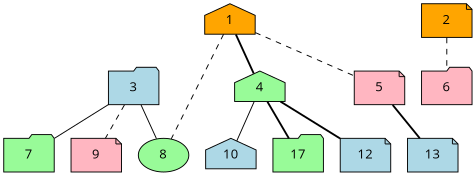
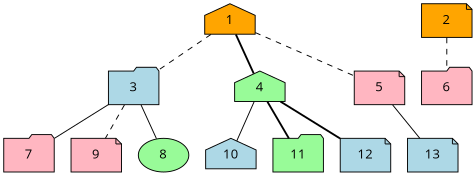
edge "1" -- "8": now "1" -- "3"
edge "5" -- "13": style bold -> solid
node "7": fillcolor palegreen -> lightpink
node "17": label "17" -> "11"
